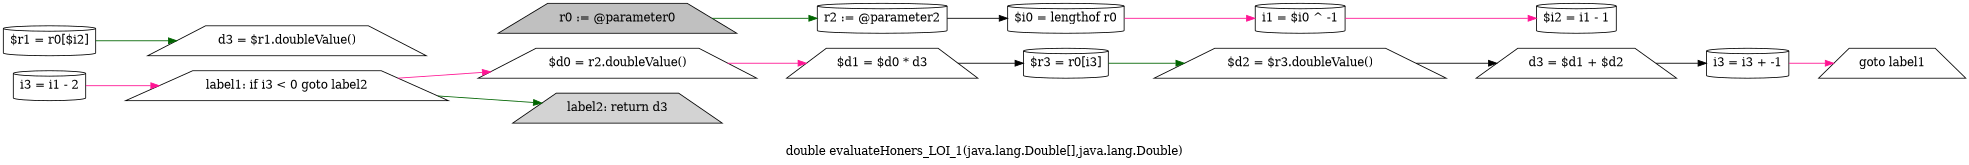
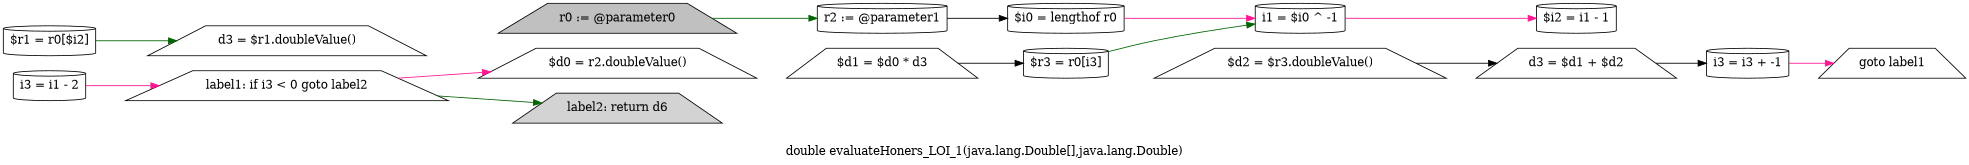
node "r2 := @parameter2": label "r2 := @parameter2" -> "r2 := @parameter1"
edge "$d0 = r2.doubleValue()" -> "$d1 = $d0 * d3": removed
edge "$r3 = r0[i3]" -> "$d2 = $r3.doubleValue()": now "$r3 = r0[i3]" -> "i1 = $i0 ^ -1"
node "label2: return d3": label "label2: return d3" -> "label2: return d6"
